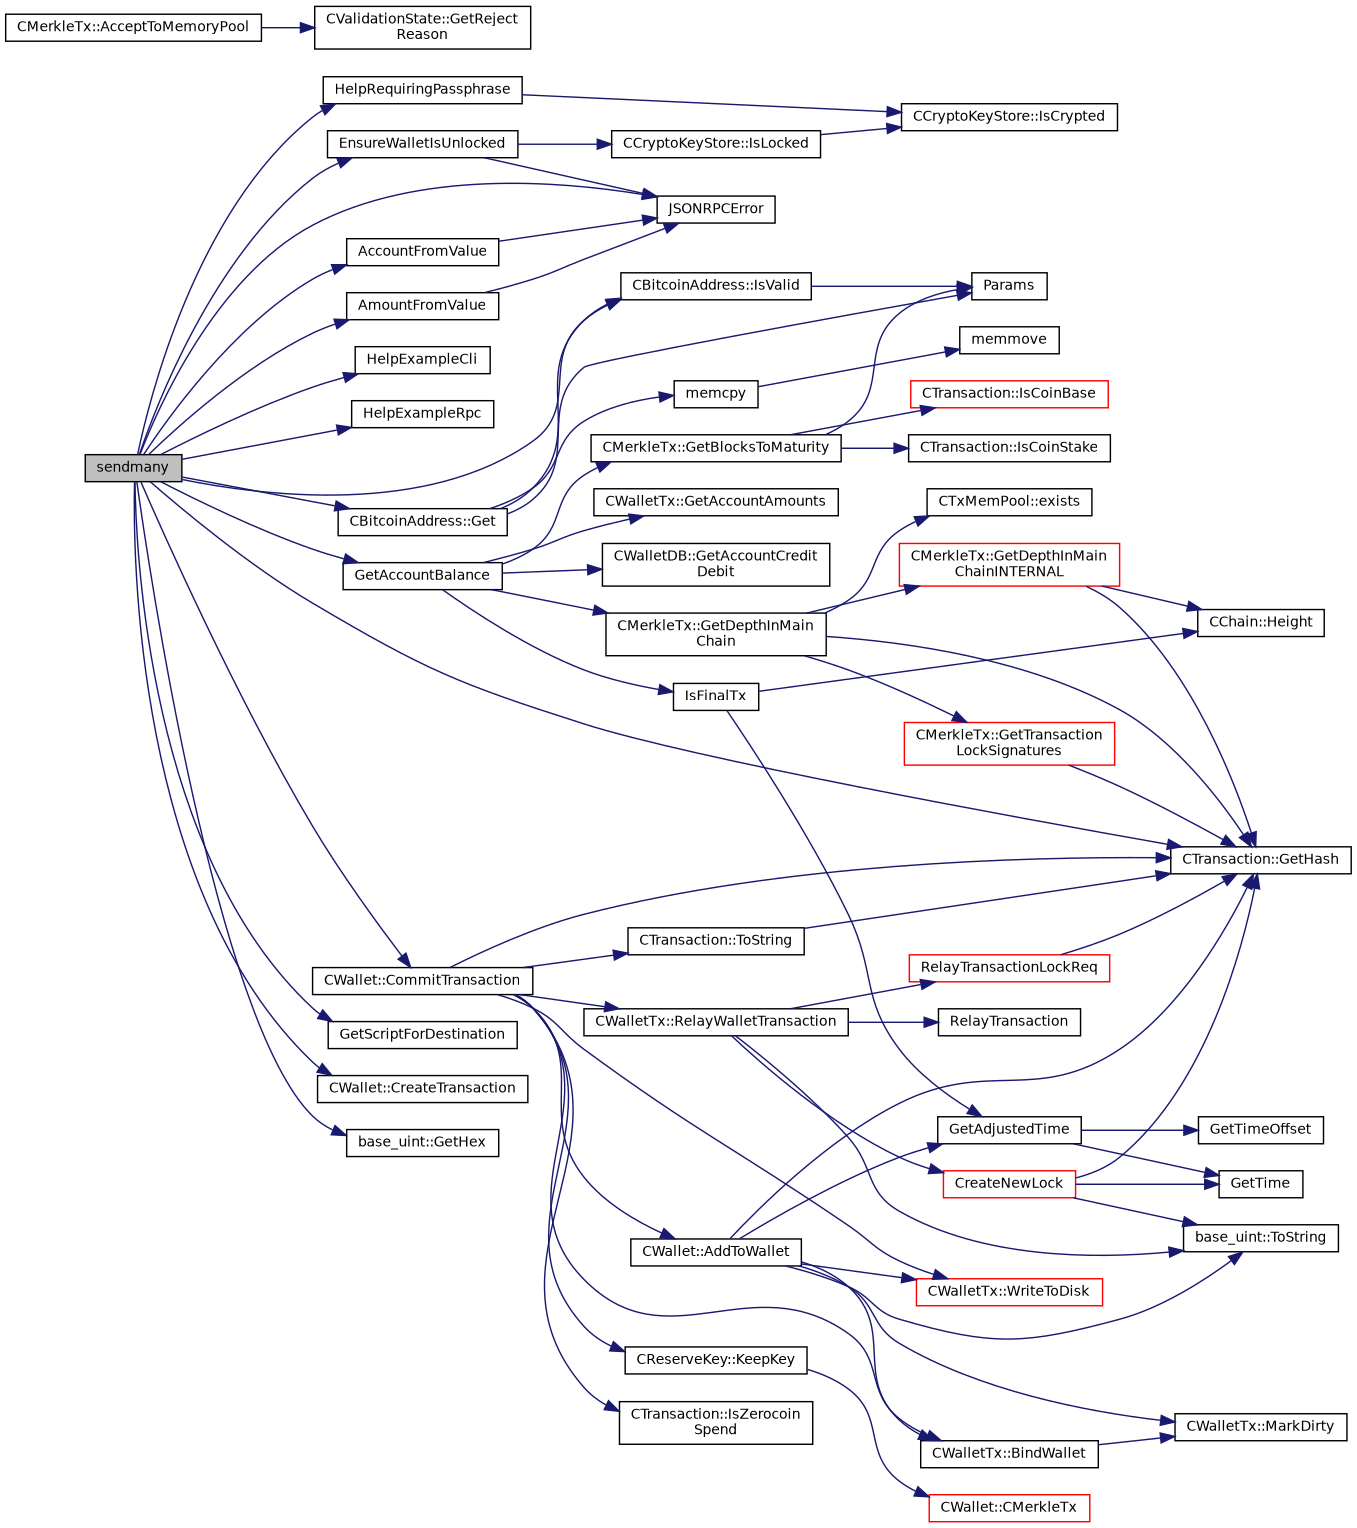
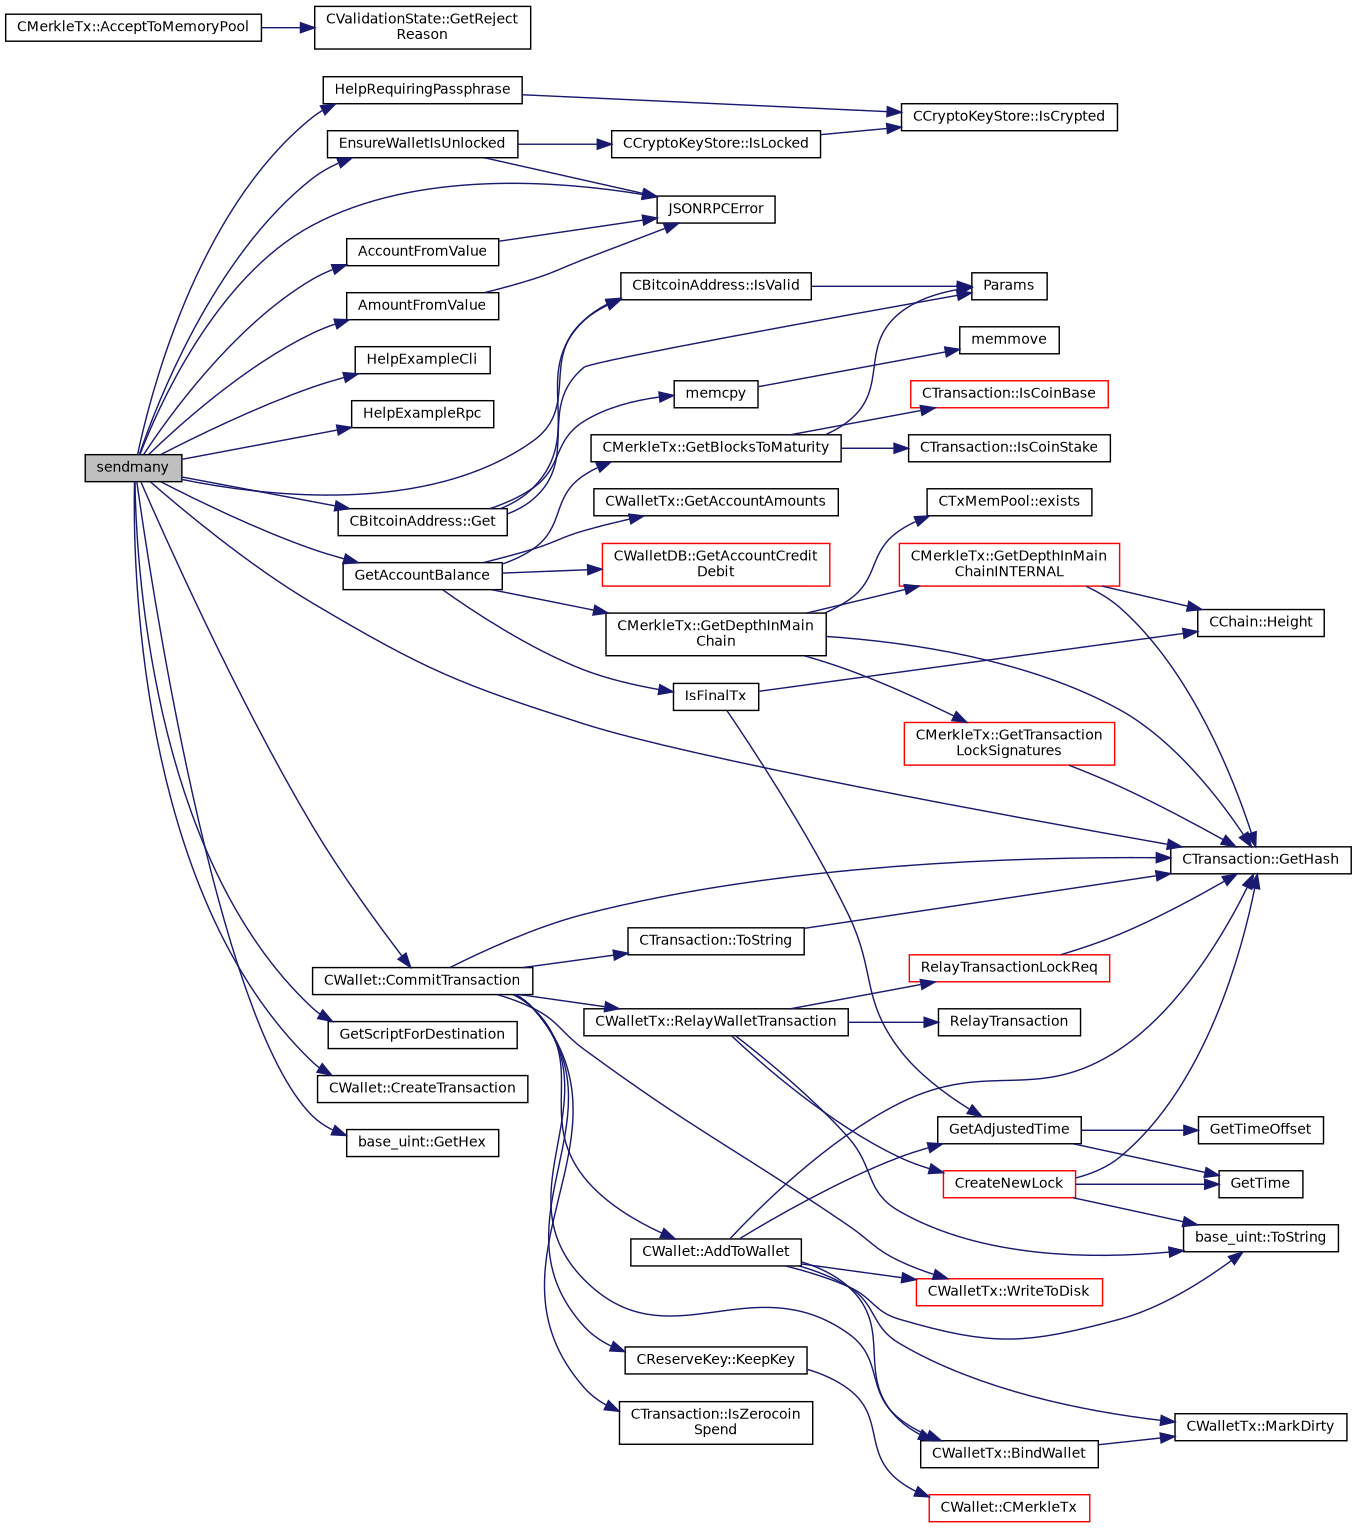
node "CWalletDB::GetAccountCredit Debit": color black -> red
